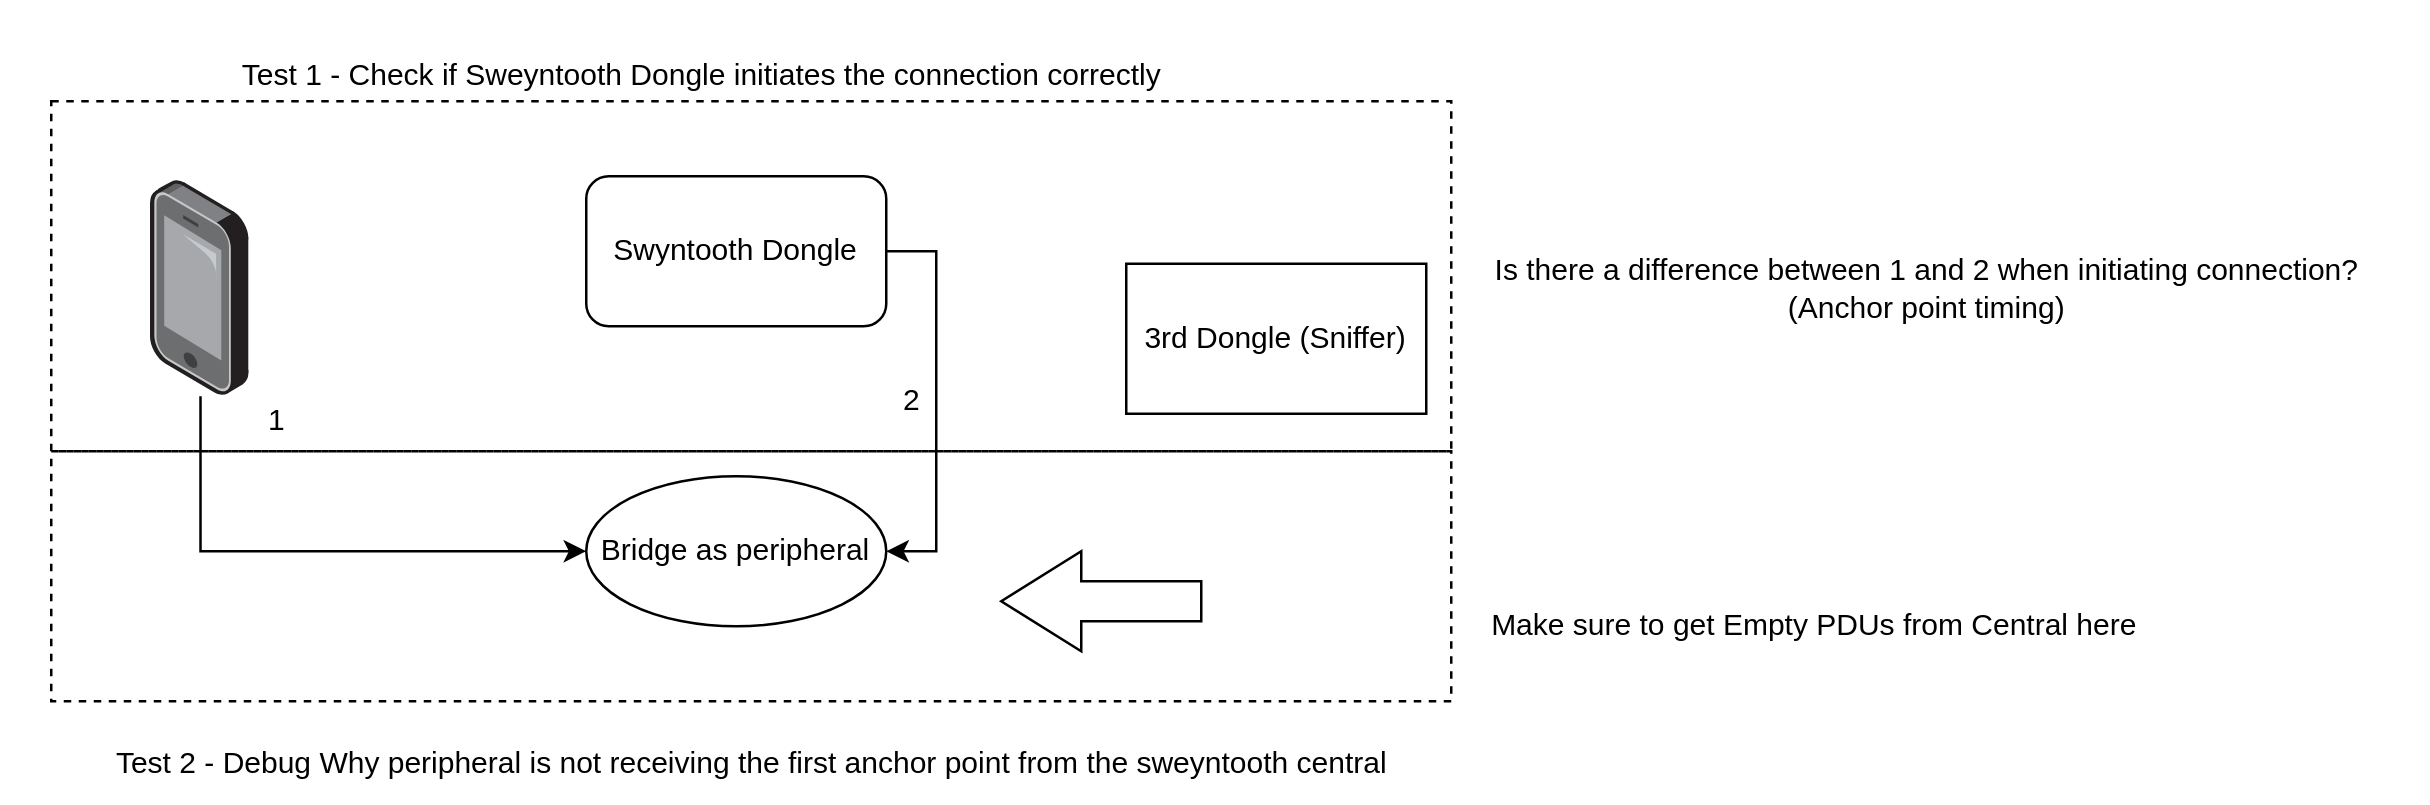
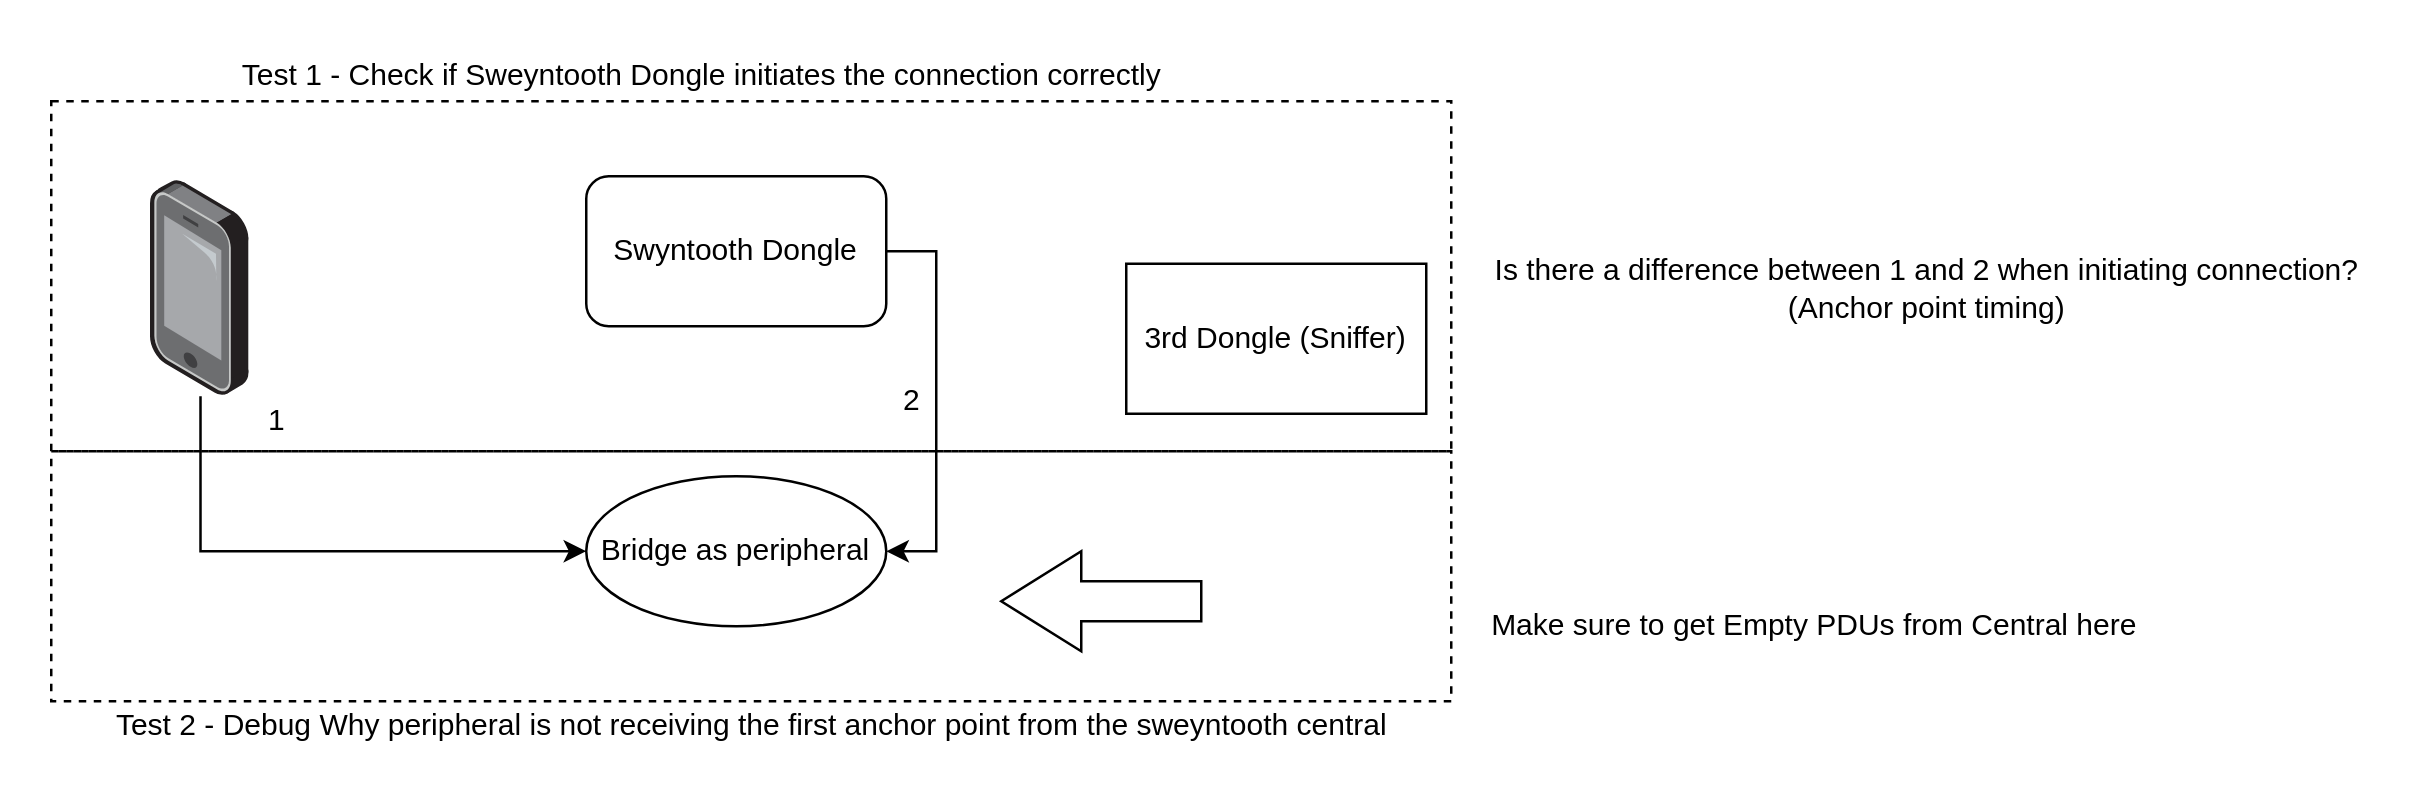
node "Test 2 - Debug Why peripheral is not receiving the first anchor point from the sweyntooth central": moved (751, 764) -> (751, 726)
